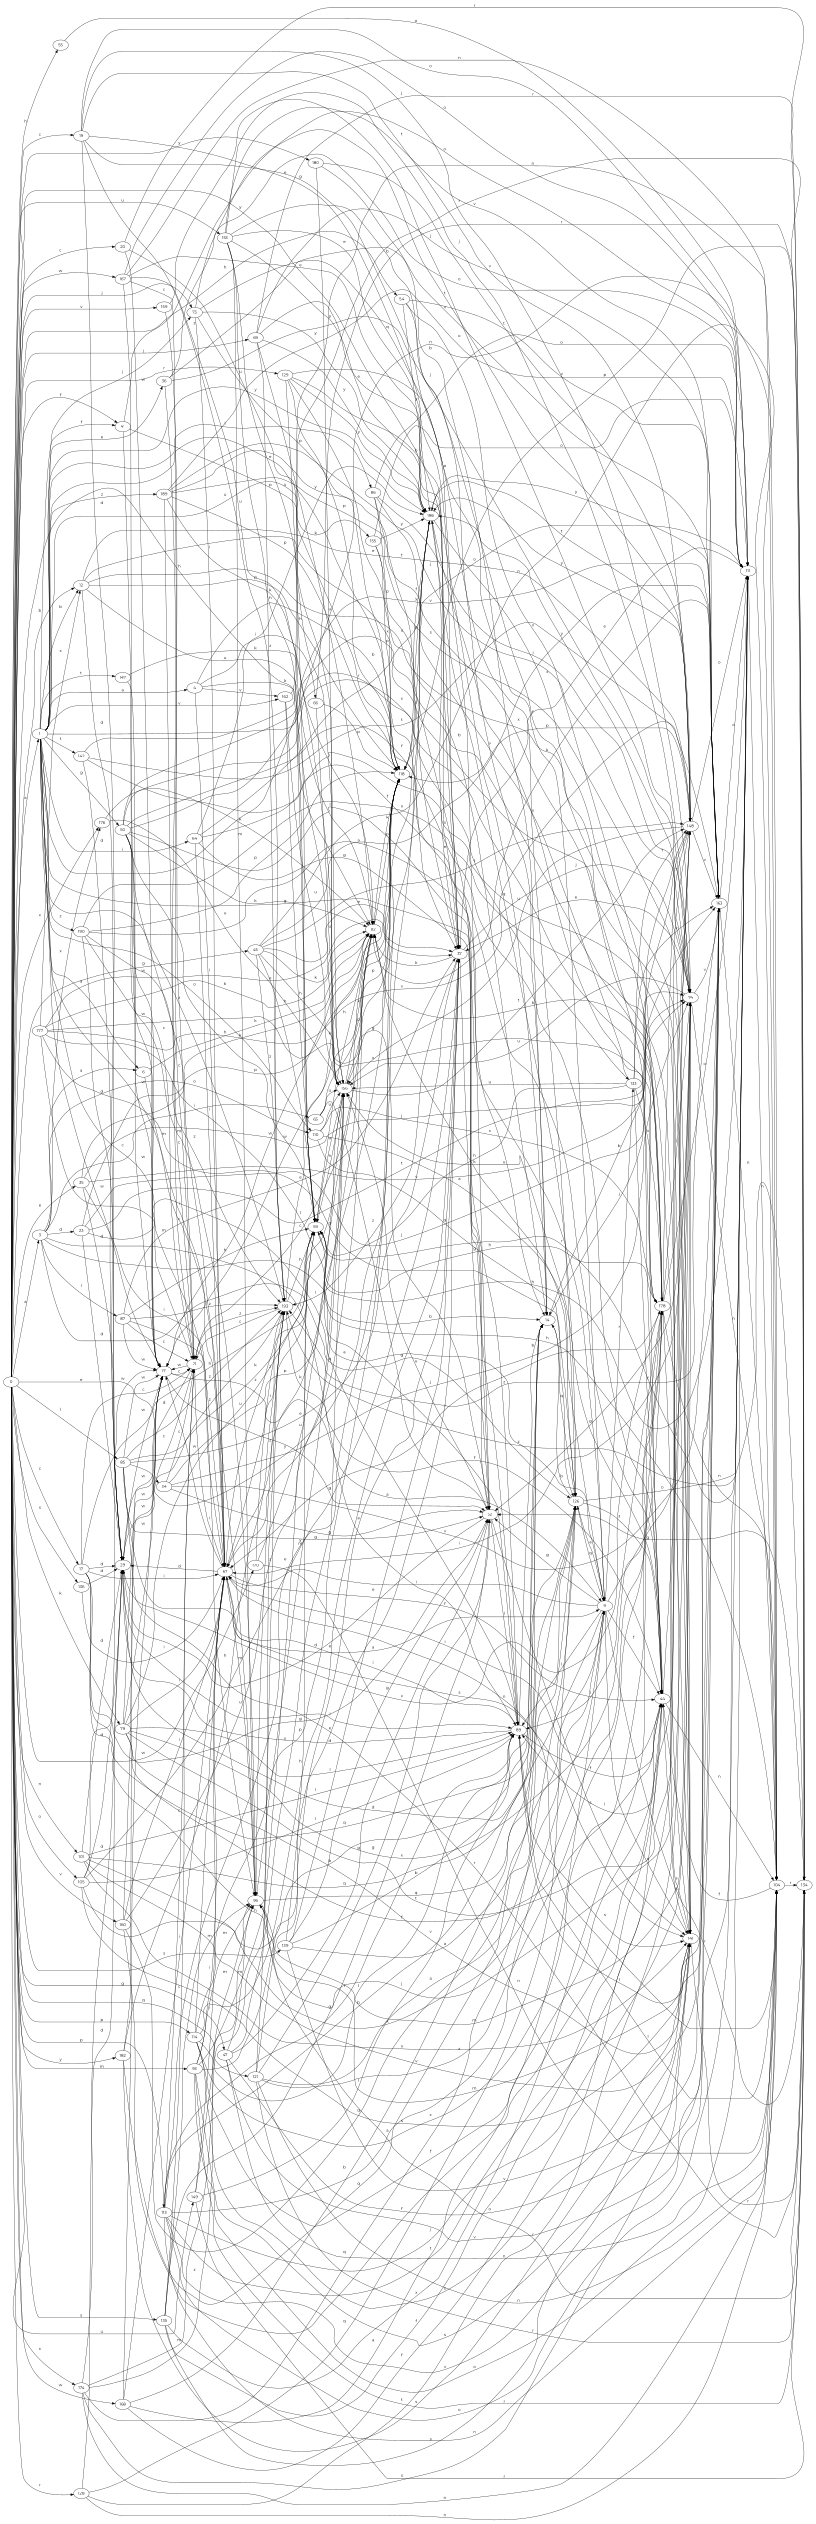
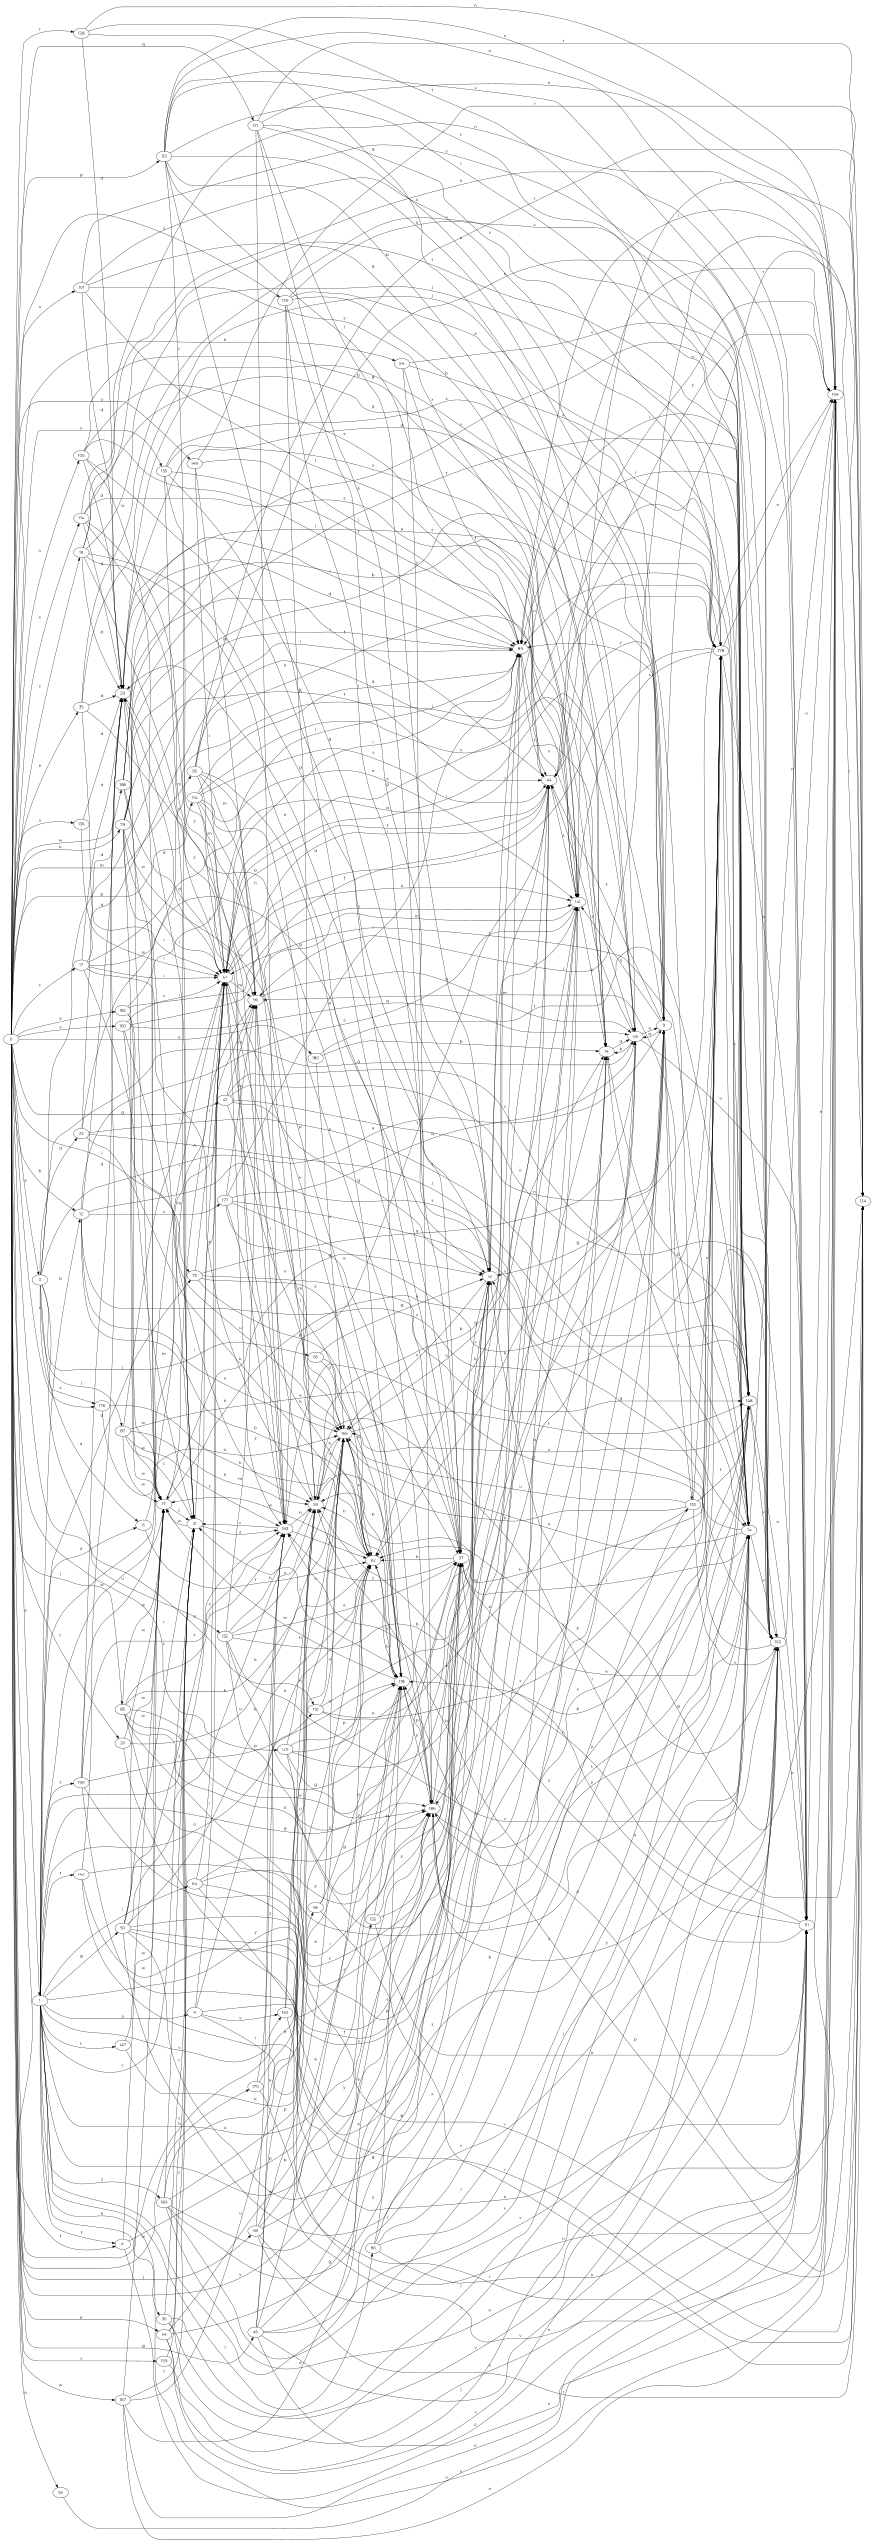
edge "177" -> "12": reversed
edge "6" -> "82": label "k" -> "f"
edge "89" -> "14": now "141" -> "14"
